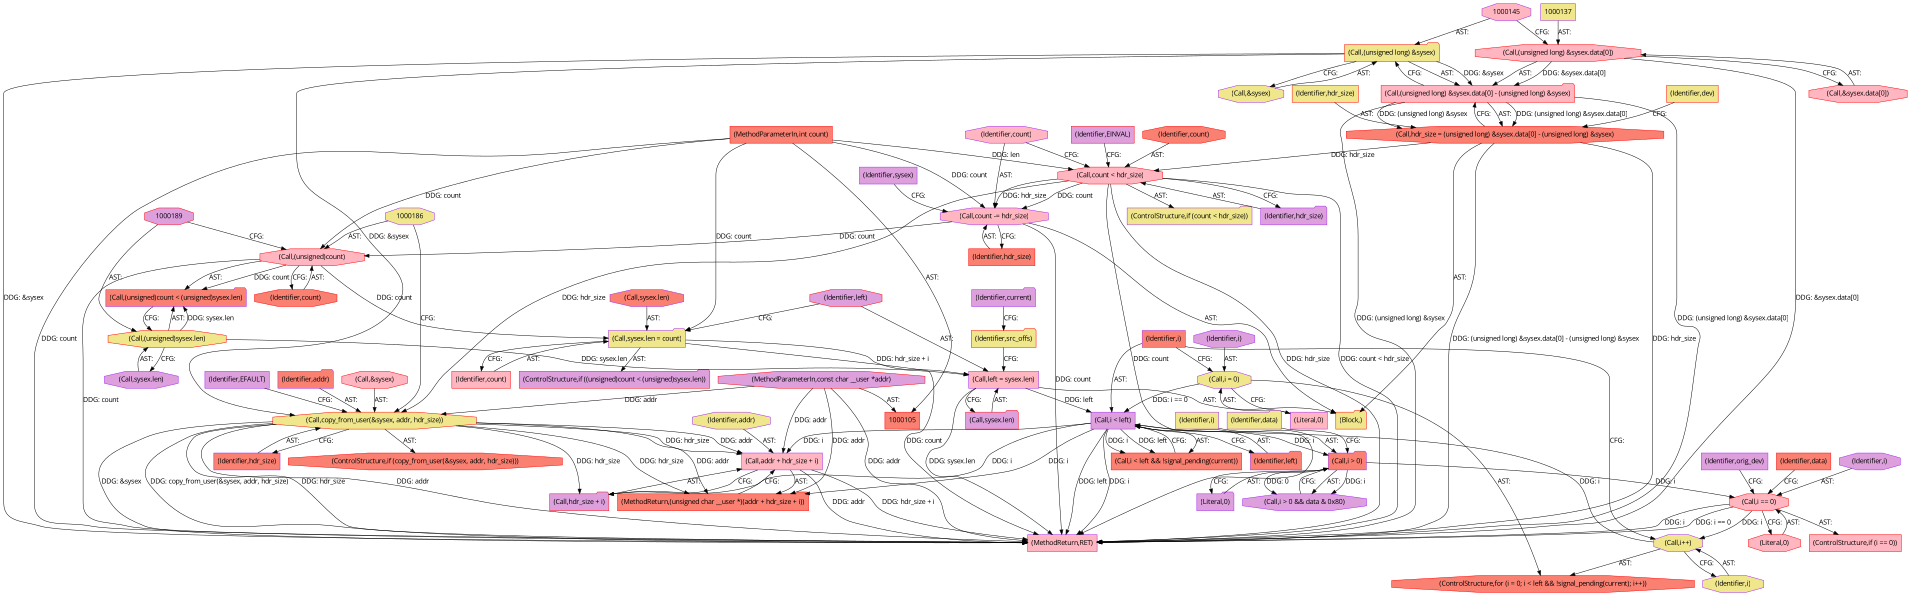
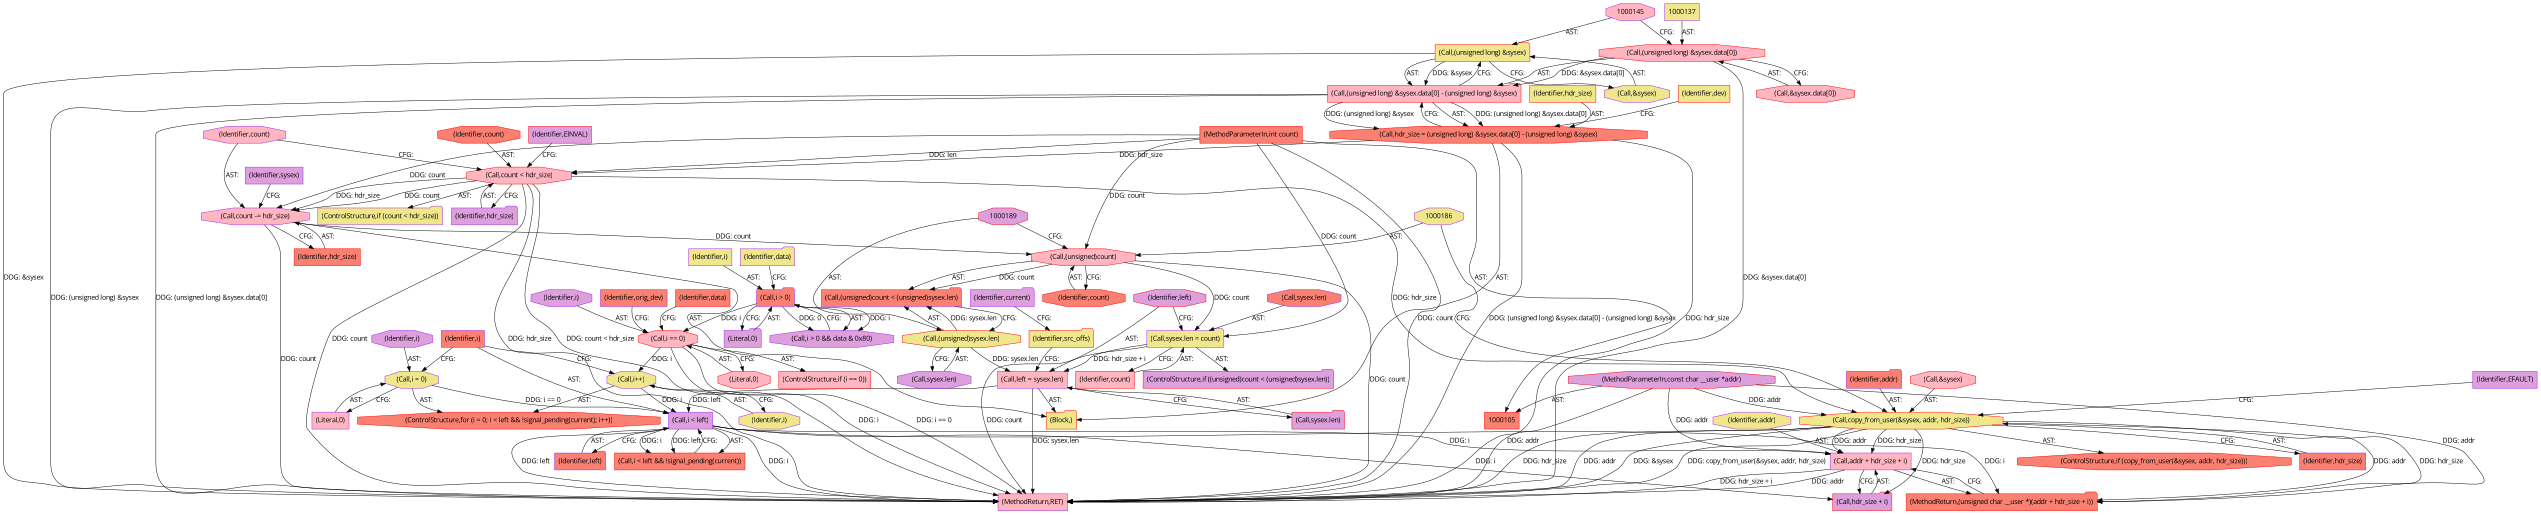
edge "(Call,(unsigned long) &sysex)" -> "(Call,copy_from_user(&sysex, addr, hdr_size))": removed, label "DDG: &sysex"
edge "(Call,i < left)" -> "(Call,i > 0)": removed, label "DDG: i"
node "(Identifier,orig_dev)": fillcolor plum -> salmon
